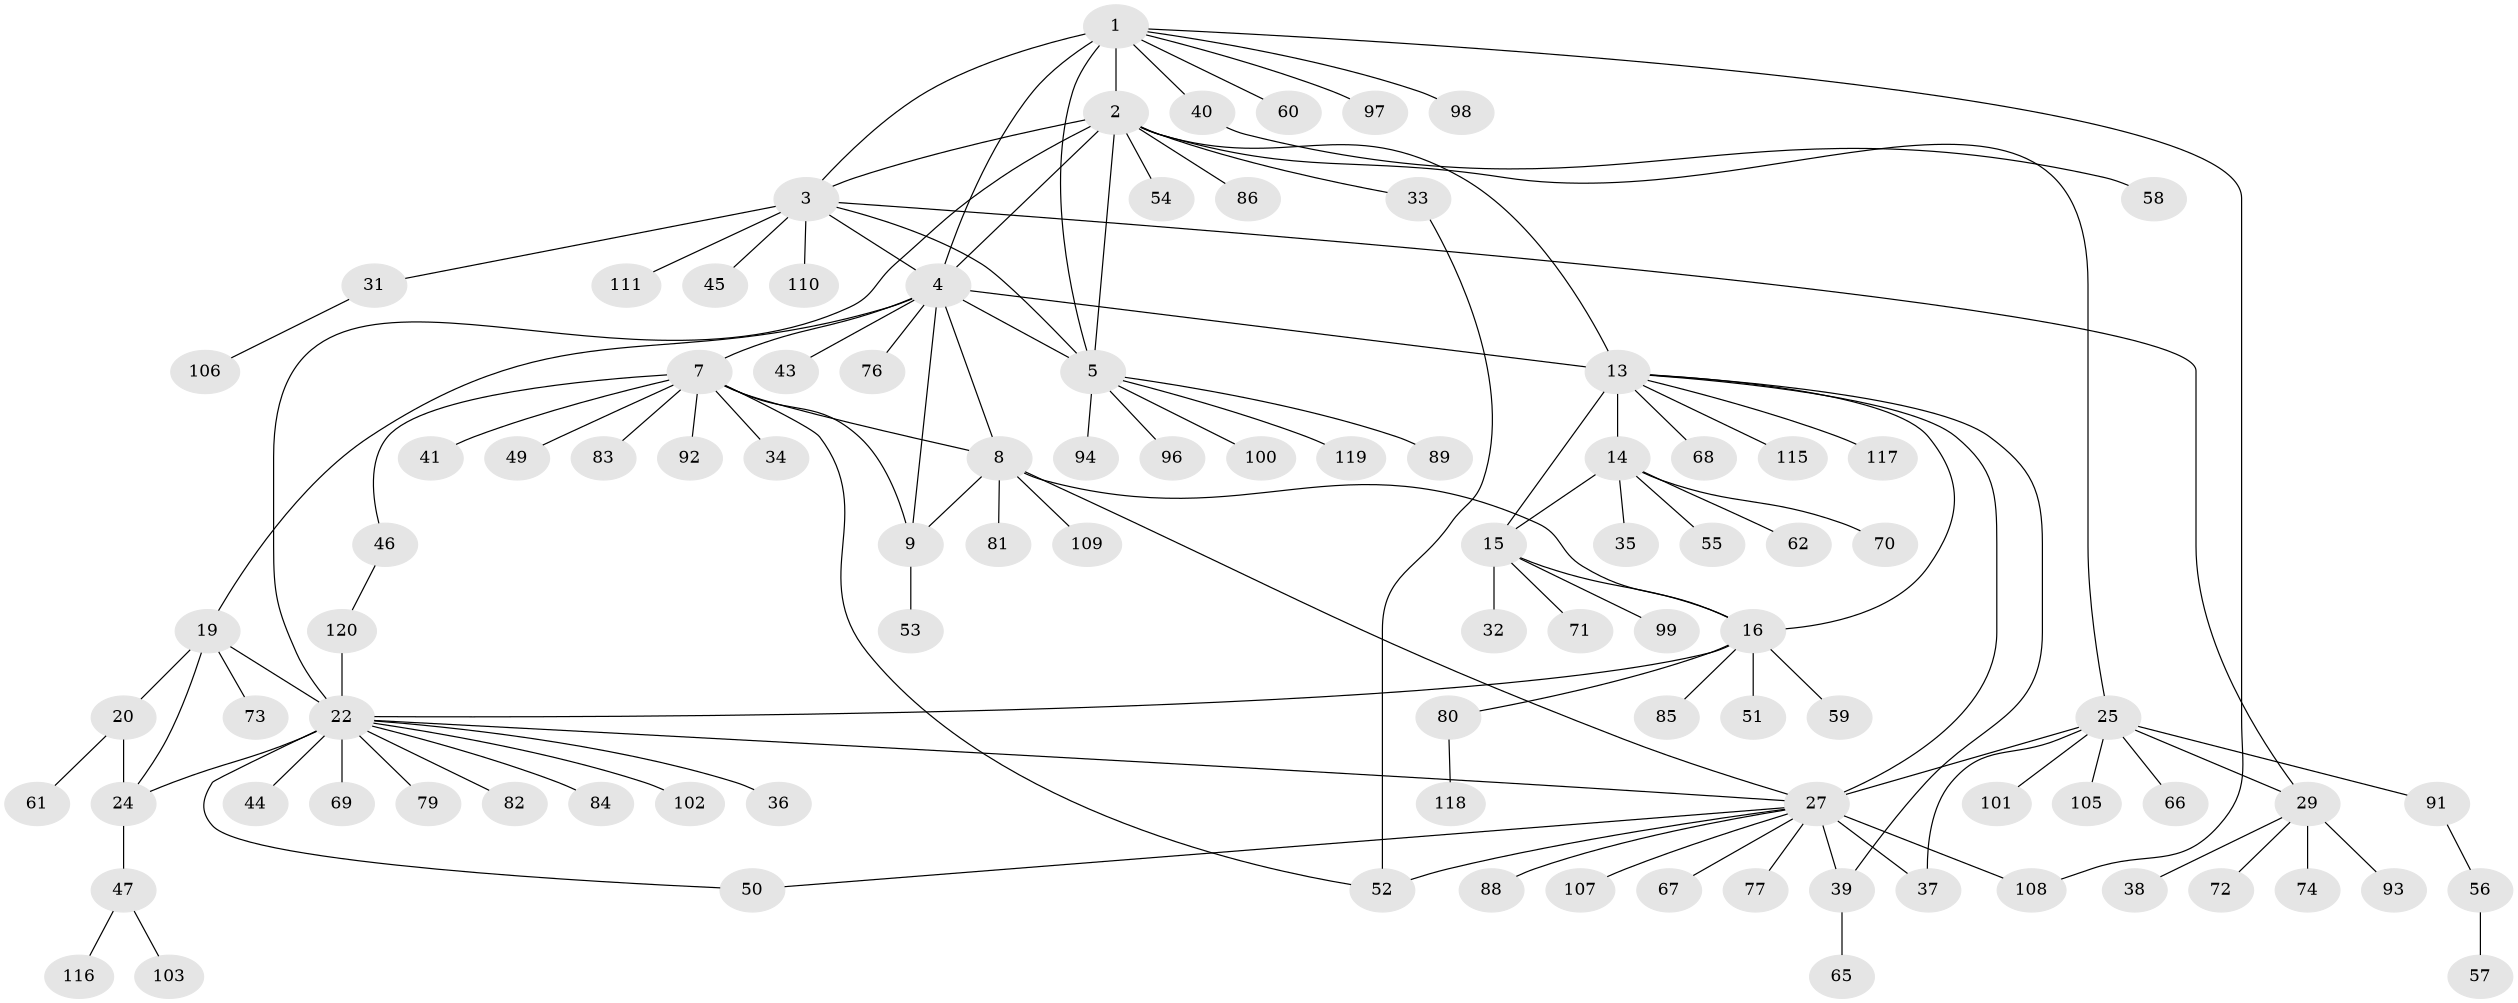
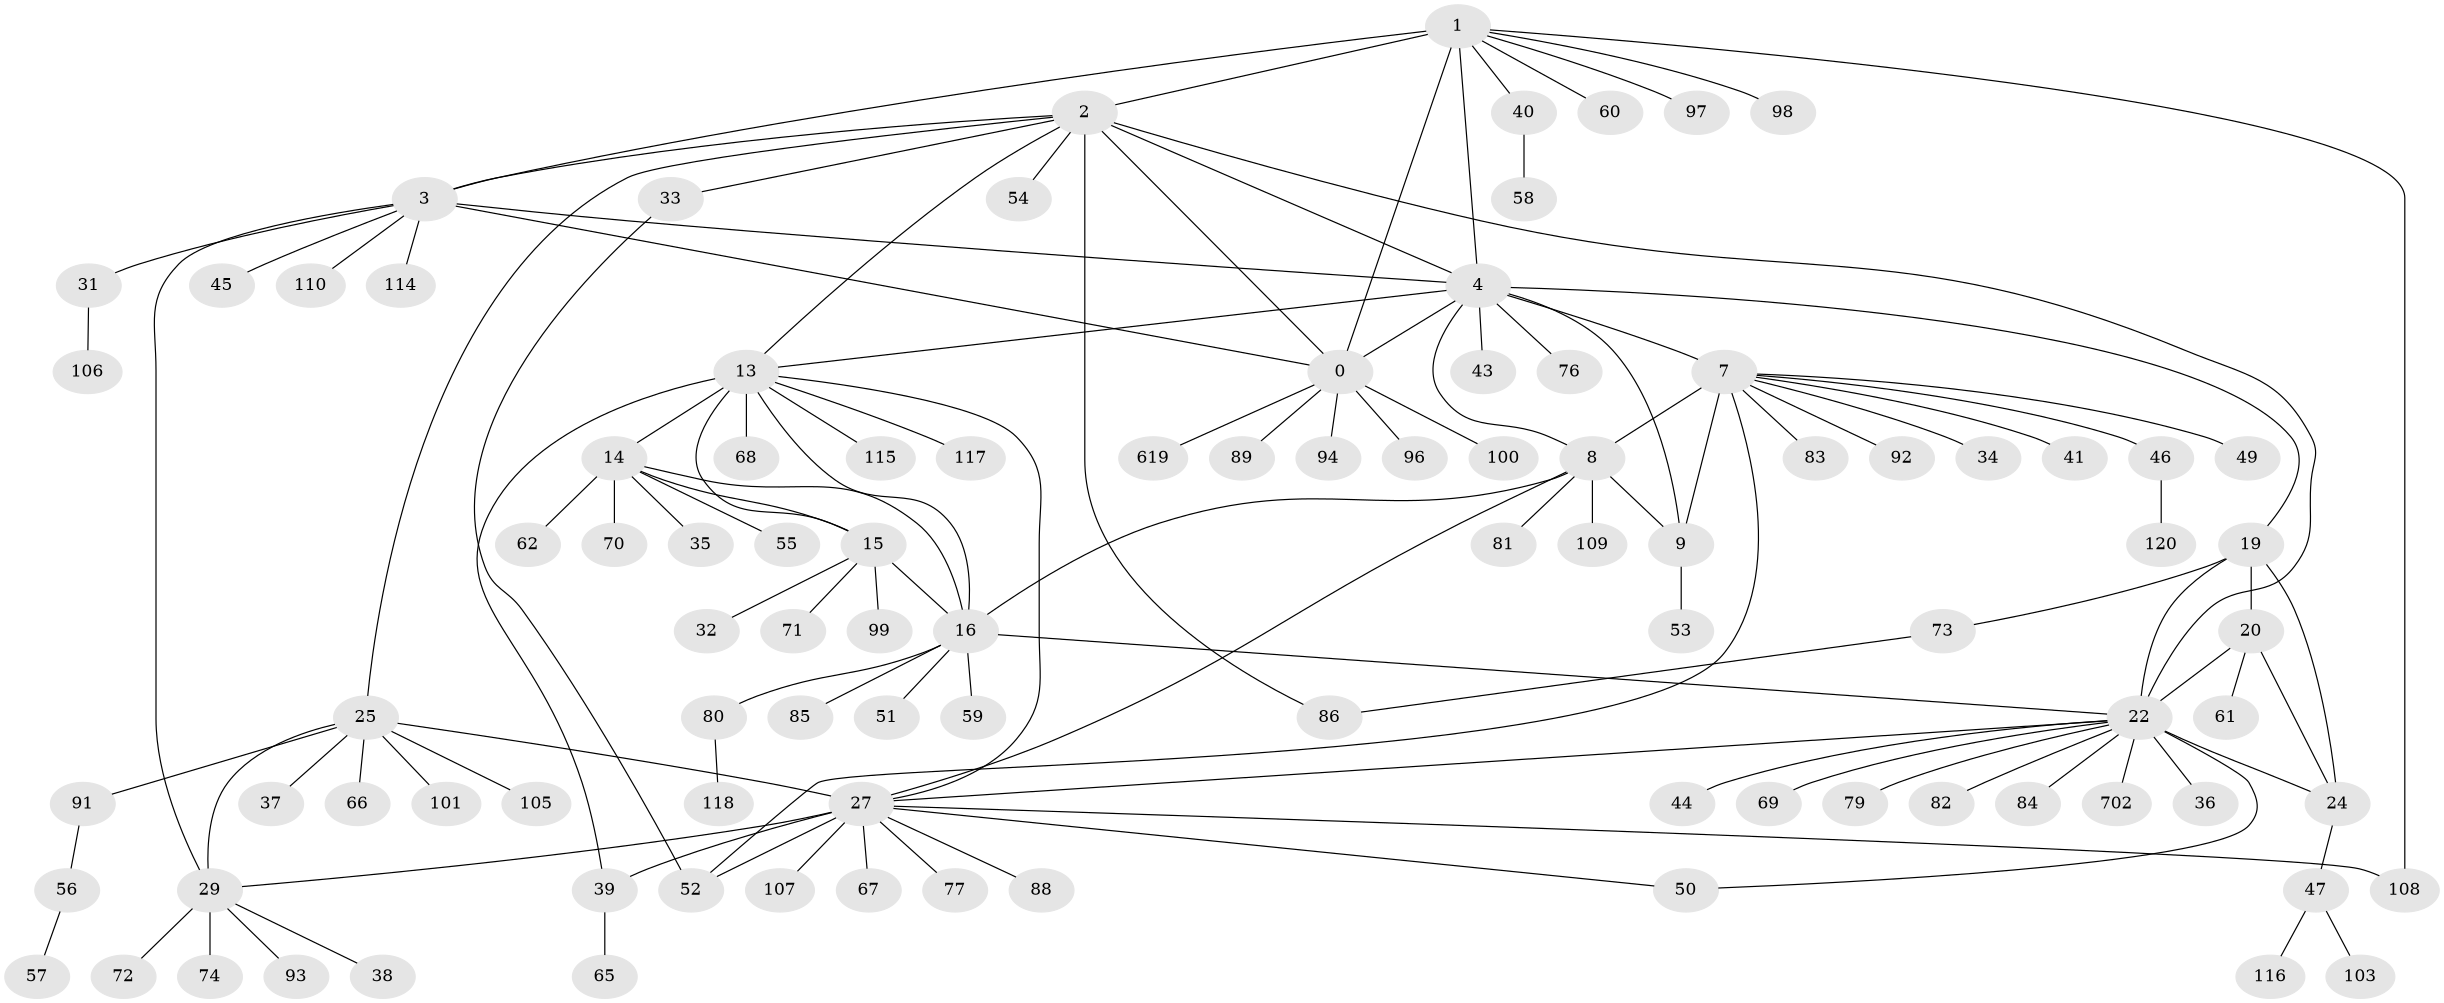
node "111": label "111" -> "114"
node "5": label "5" -> "0"
node "119": label "119" -> "619"
edge "14" -- "16": added
edge "73" -- "86": added
edge "120" -- "22": now "20" -- "22"
node "102": label "102" -> "702"
edge "27" -- "37": now "27" -- "29"
